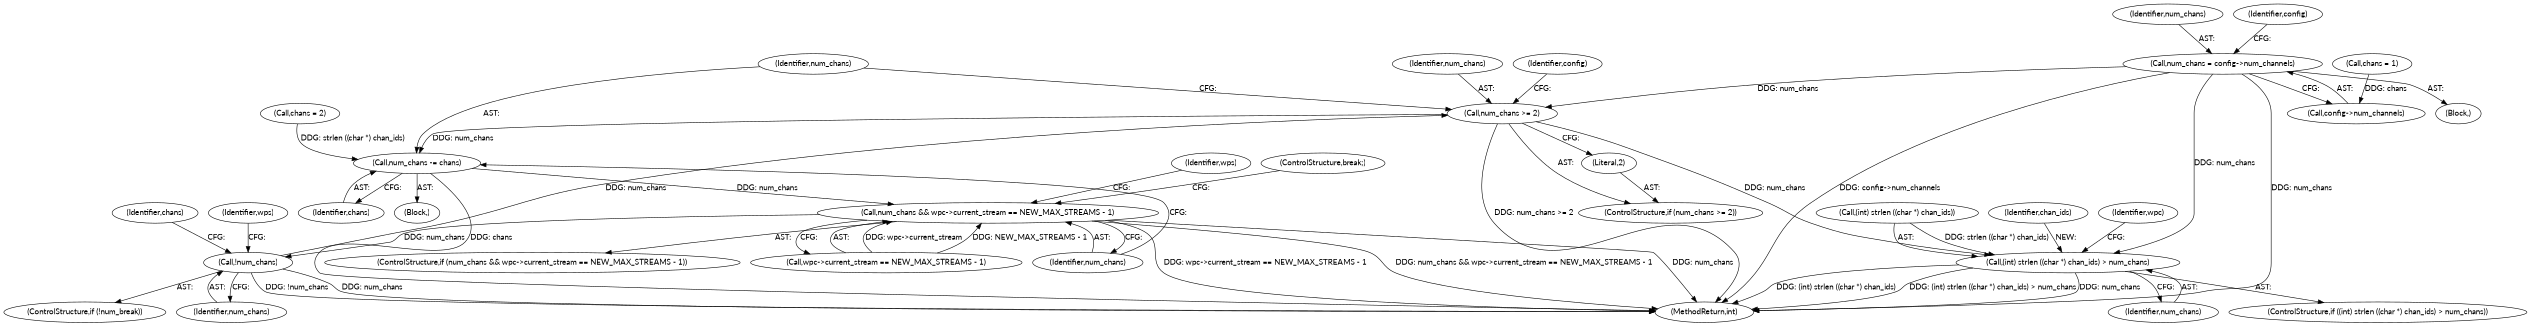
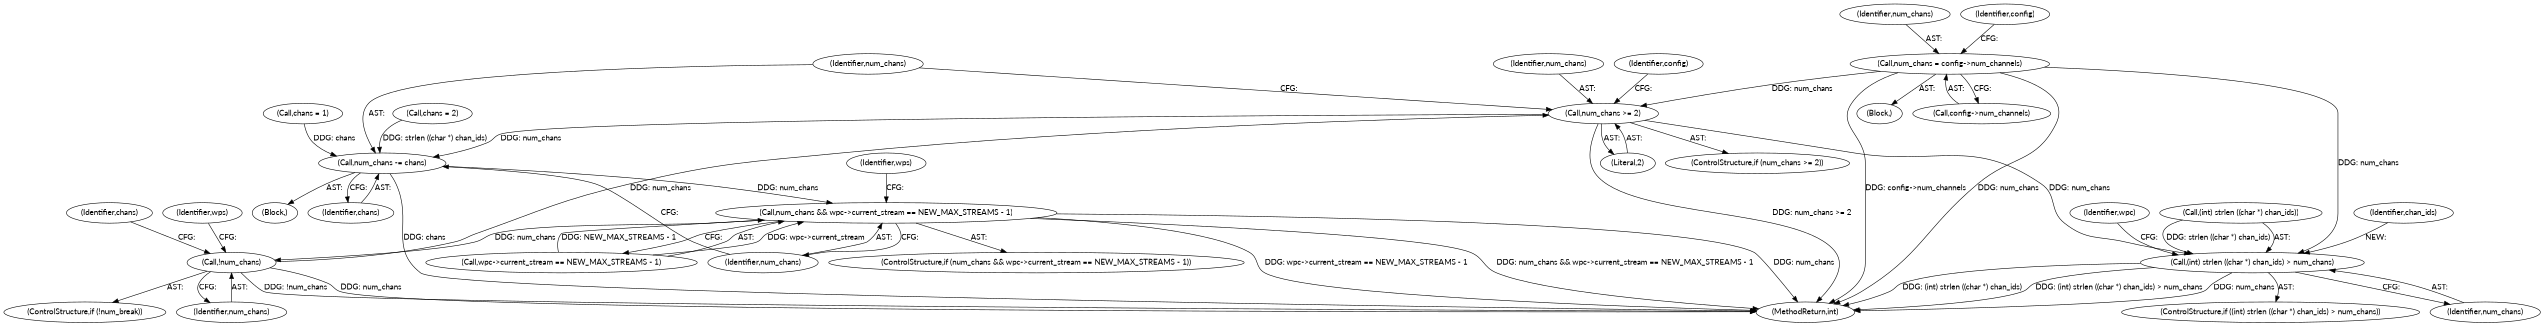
edge "(Call,chans = 1)" -> "(Call,config->num_channels)": now "(Call,chans = 1)" -> "(Call,num_chans -= chans)"
edge "(Call,num_chans >= 2)" -> "(Literal,2)": label "CFG: " -> "AST: "
node "(ControlStructure,break;)": removed
edge "(Literal,2)" -> "(ControlStructure,if (num_chans >= 2))": now "(Literal,2)" -> "(Call,num_chans >= 2)"
